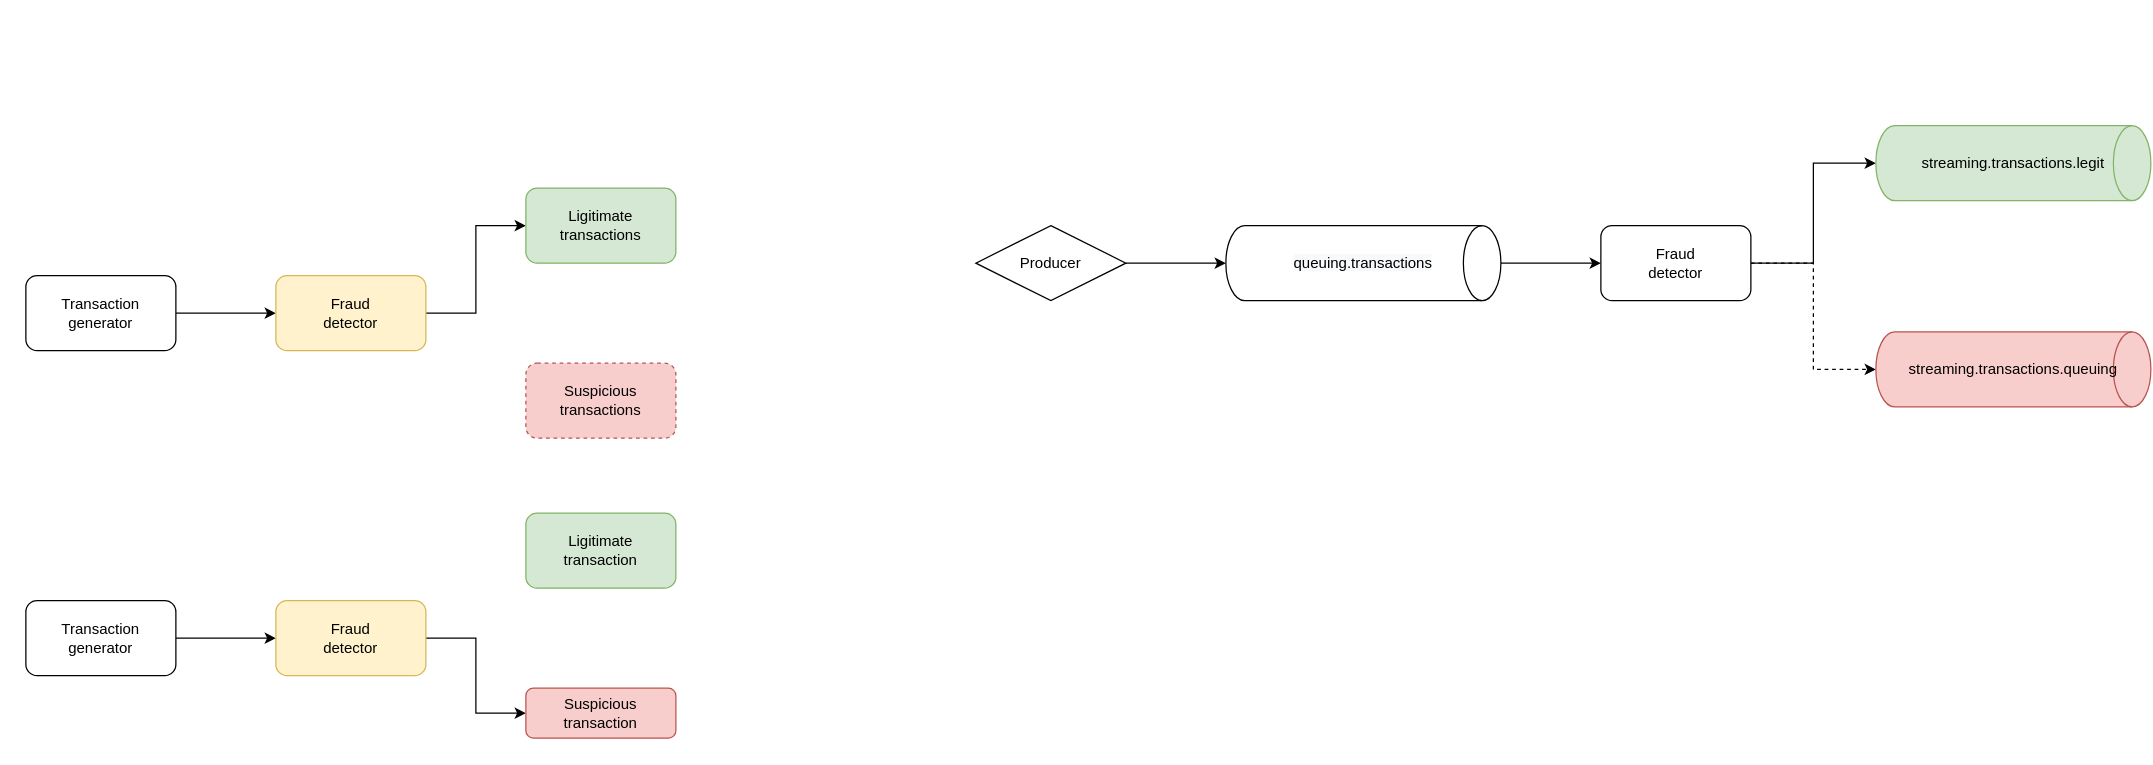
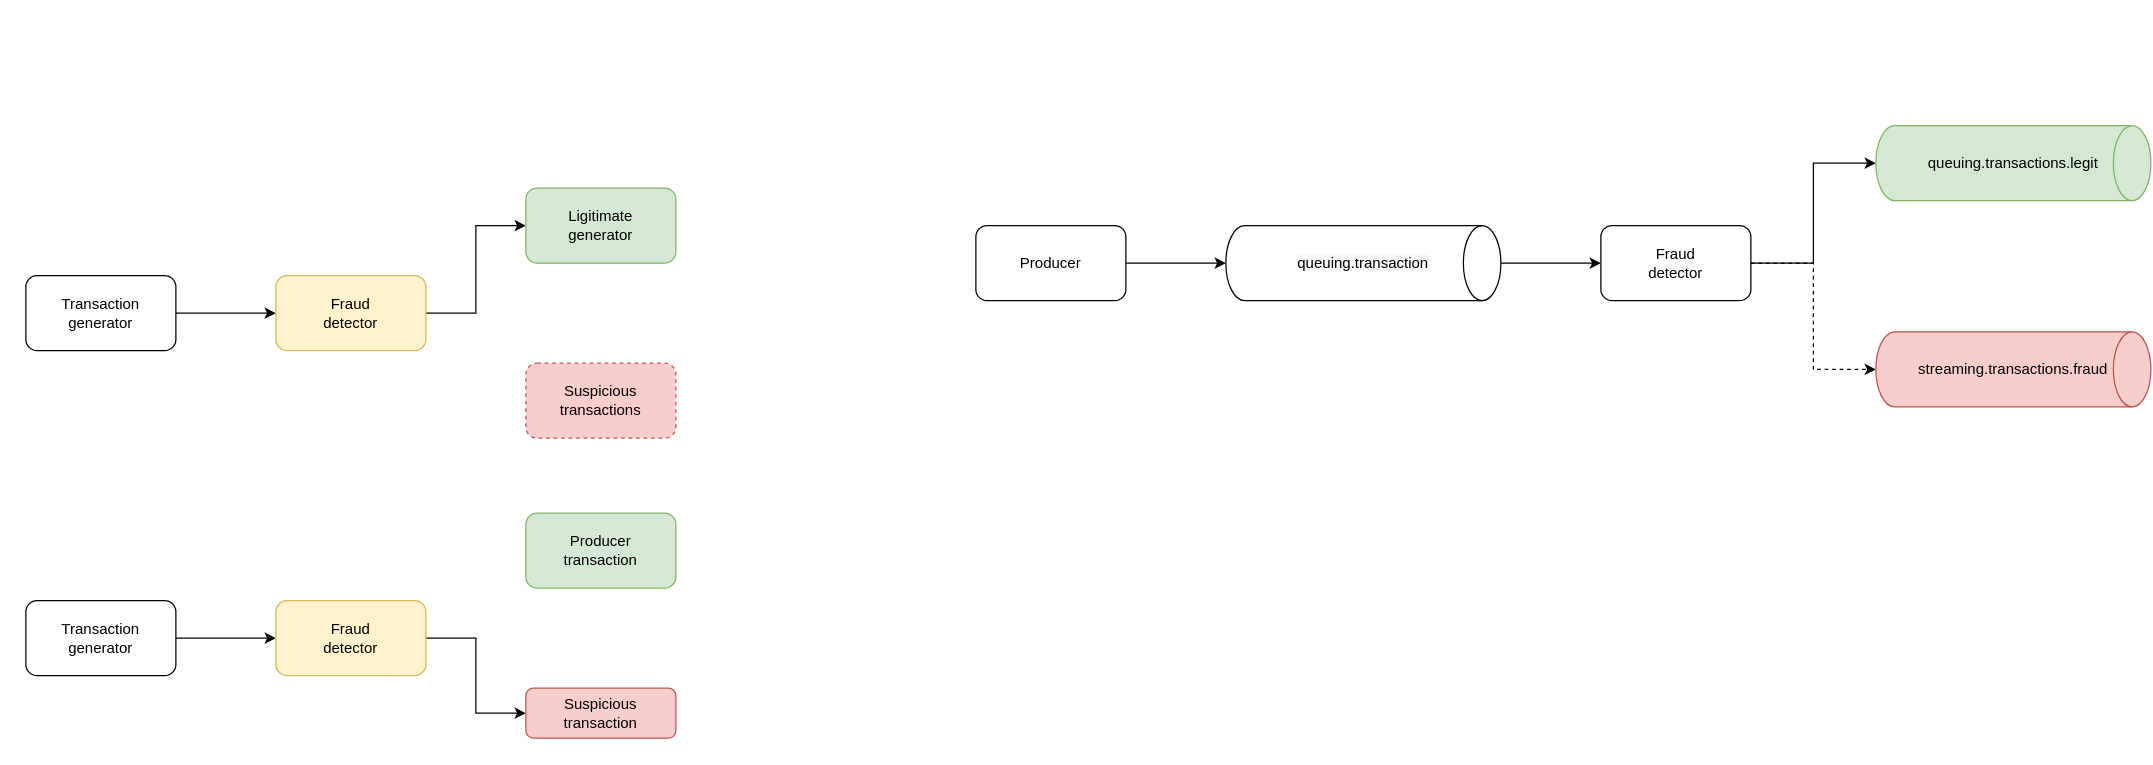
node "streaming.transactions.legit": label "streaming.transactions.legit" -> "queuing.transactions.legit"
node "Ligitimate transactions": label "Ligitimate transactions" -> "Ligitimate generator"
node "Producer": shape diamond -> rounded rectangle
node "queuing.transactions": label "queuing.transactions" -> "queuing.transaction"
node "streaming.transactions.queuing": label "streaming.transactions.queuing" -> "streaming.transactions.fraud"
node "Ligitimate transaction": label "Ligitimate transaction" -> "Producer transaction"
